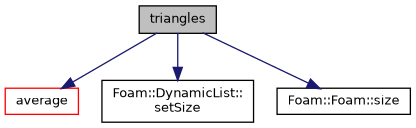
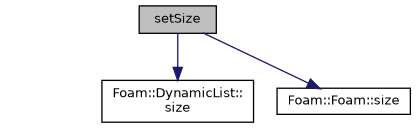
node "triangles": label "triangles" -> "setSize"
node "average": removed
node "Foam::DynamicList:: setSize": label "Foam::DynamicList:: setSize" -> "Foam::DynamicList:: size"
